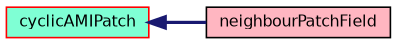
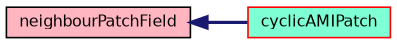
edge "neighbourPatchField" -> "cyclicAMIPatch": reversed
